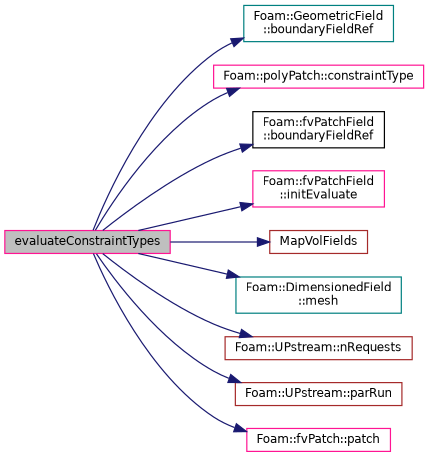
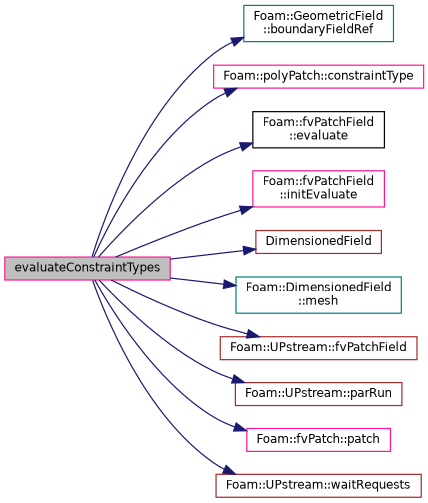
node "Foam::fvPatchField ::boundaryFieldRef": label "Foam::fvPatchField ::boundaryFieldRef" -> "Foam::fvPatchField ::evaluate"
node "MapVolFields": label "MapVolFields" -> "DimensionedField"
node "Foam::UPstream::nRequests": label "Foam::UPstream::nRequests" -> "Foam::UPstream::fvPatchField"
node "Foam::UPstream::waitRequests": added
